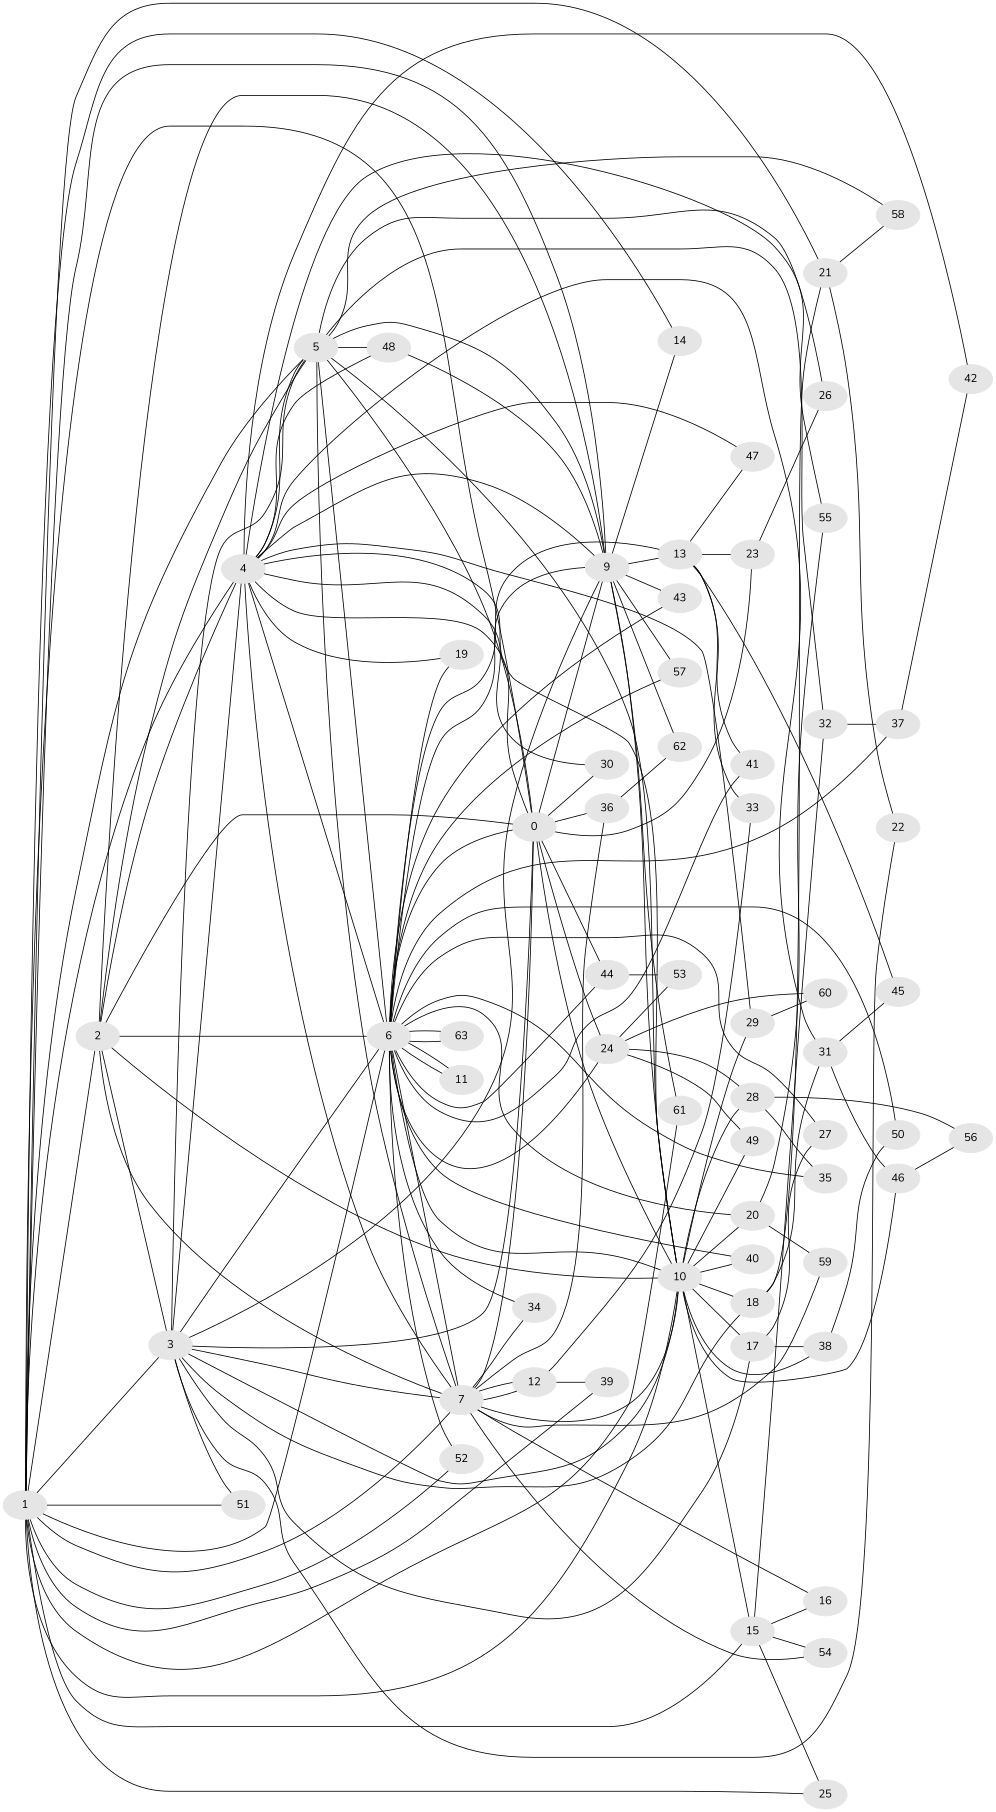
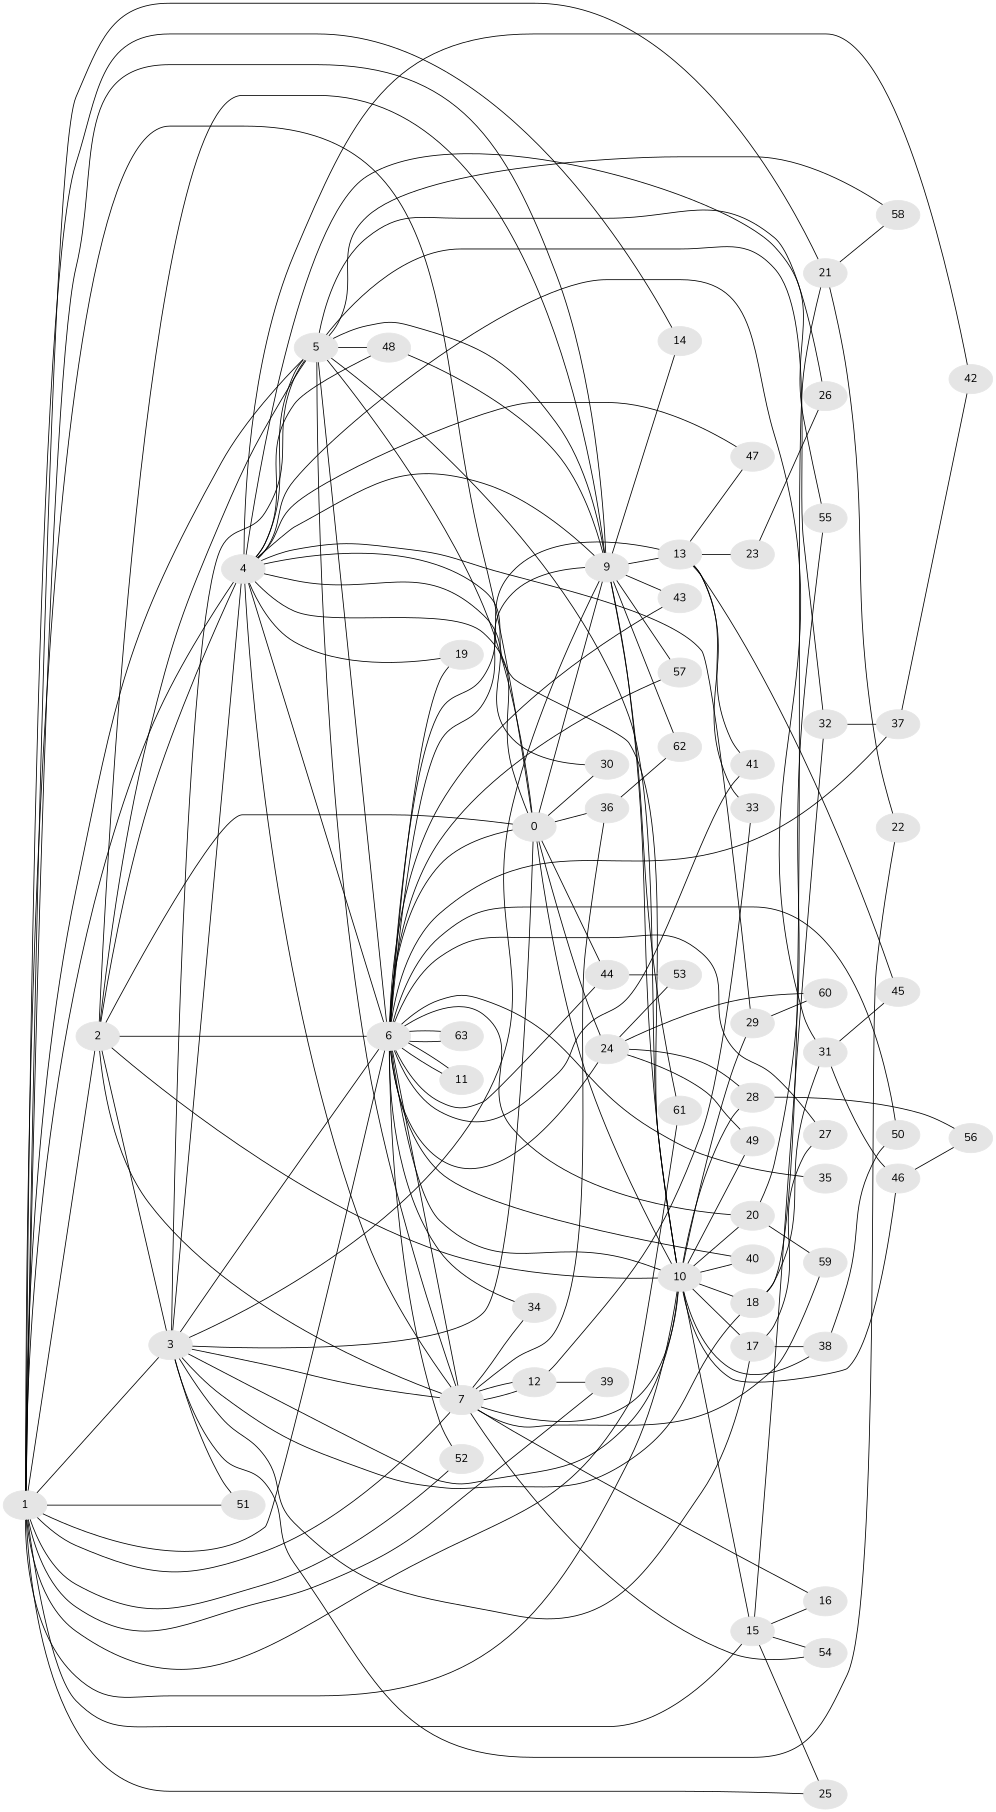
edge "23" -- "0": removed
edge "28" -- "35": removed
edge "0" -- "7": removed
